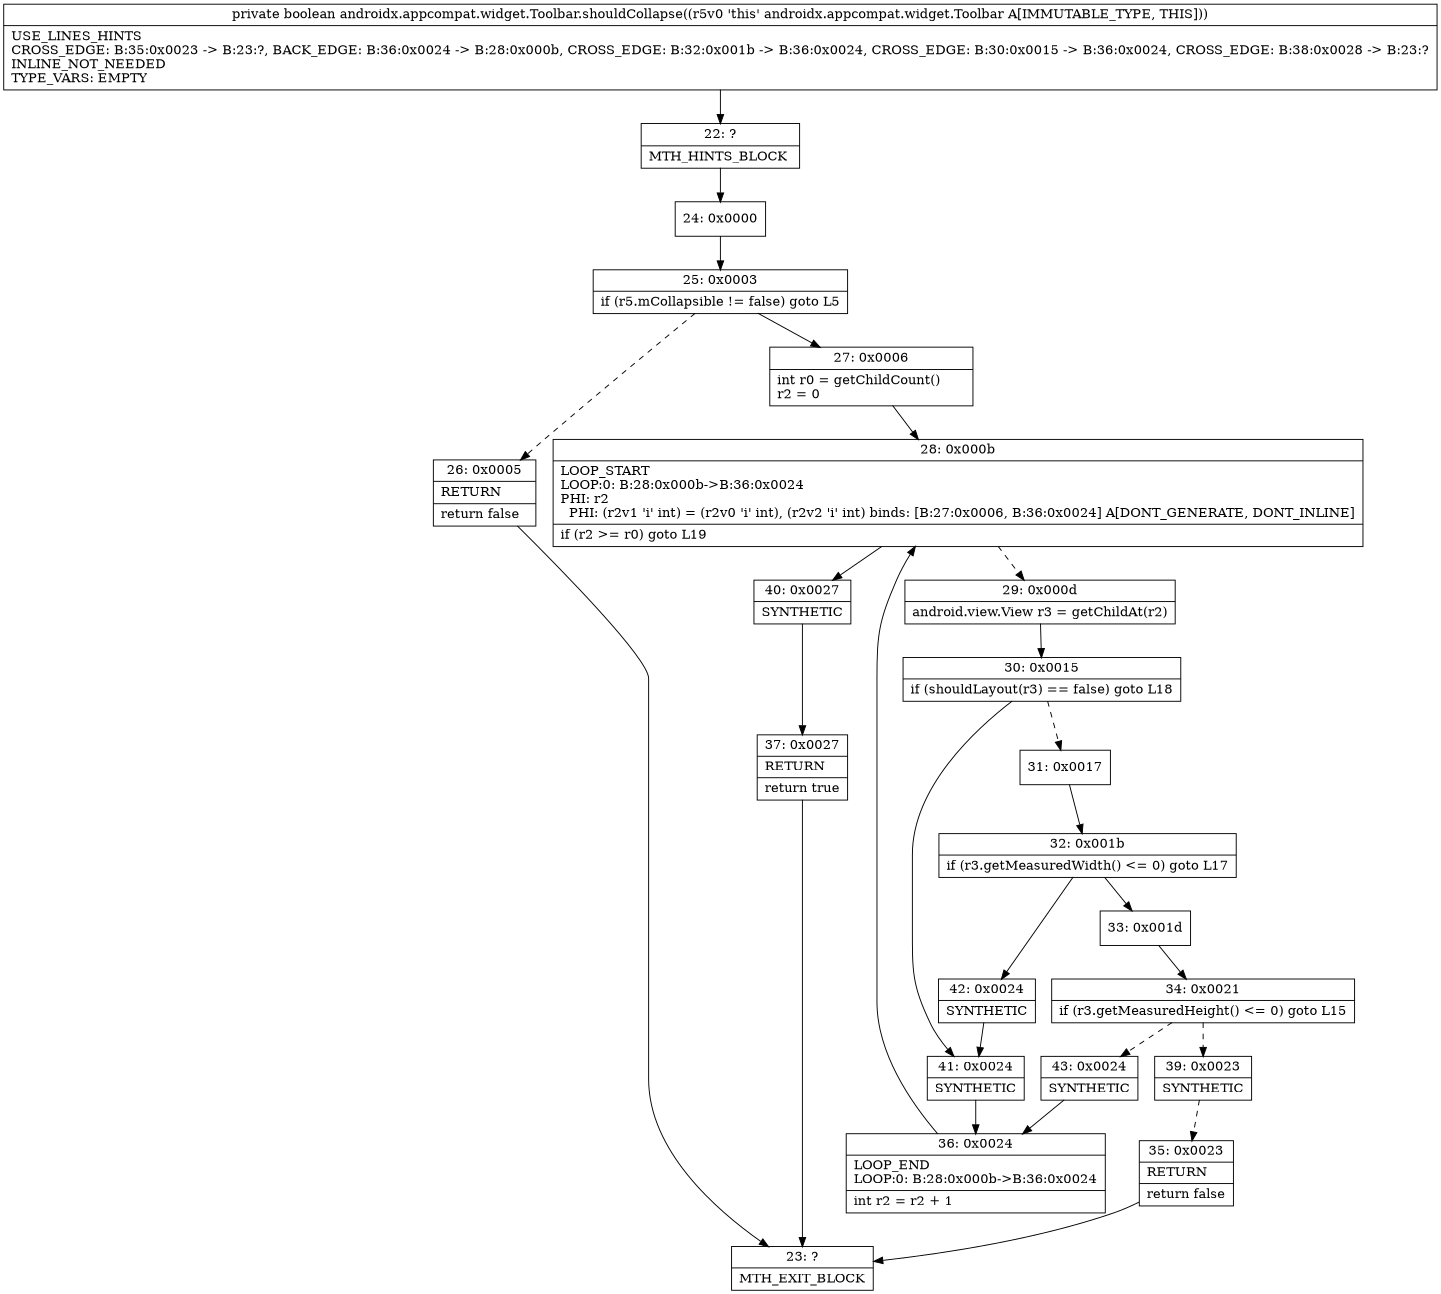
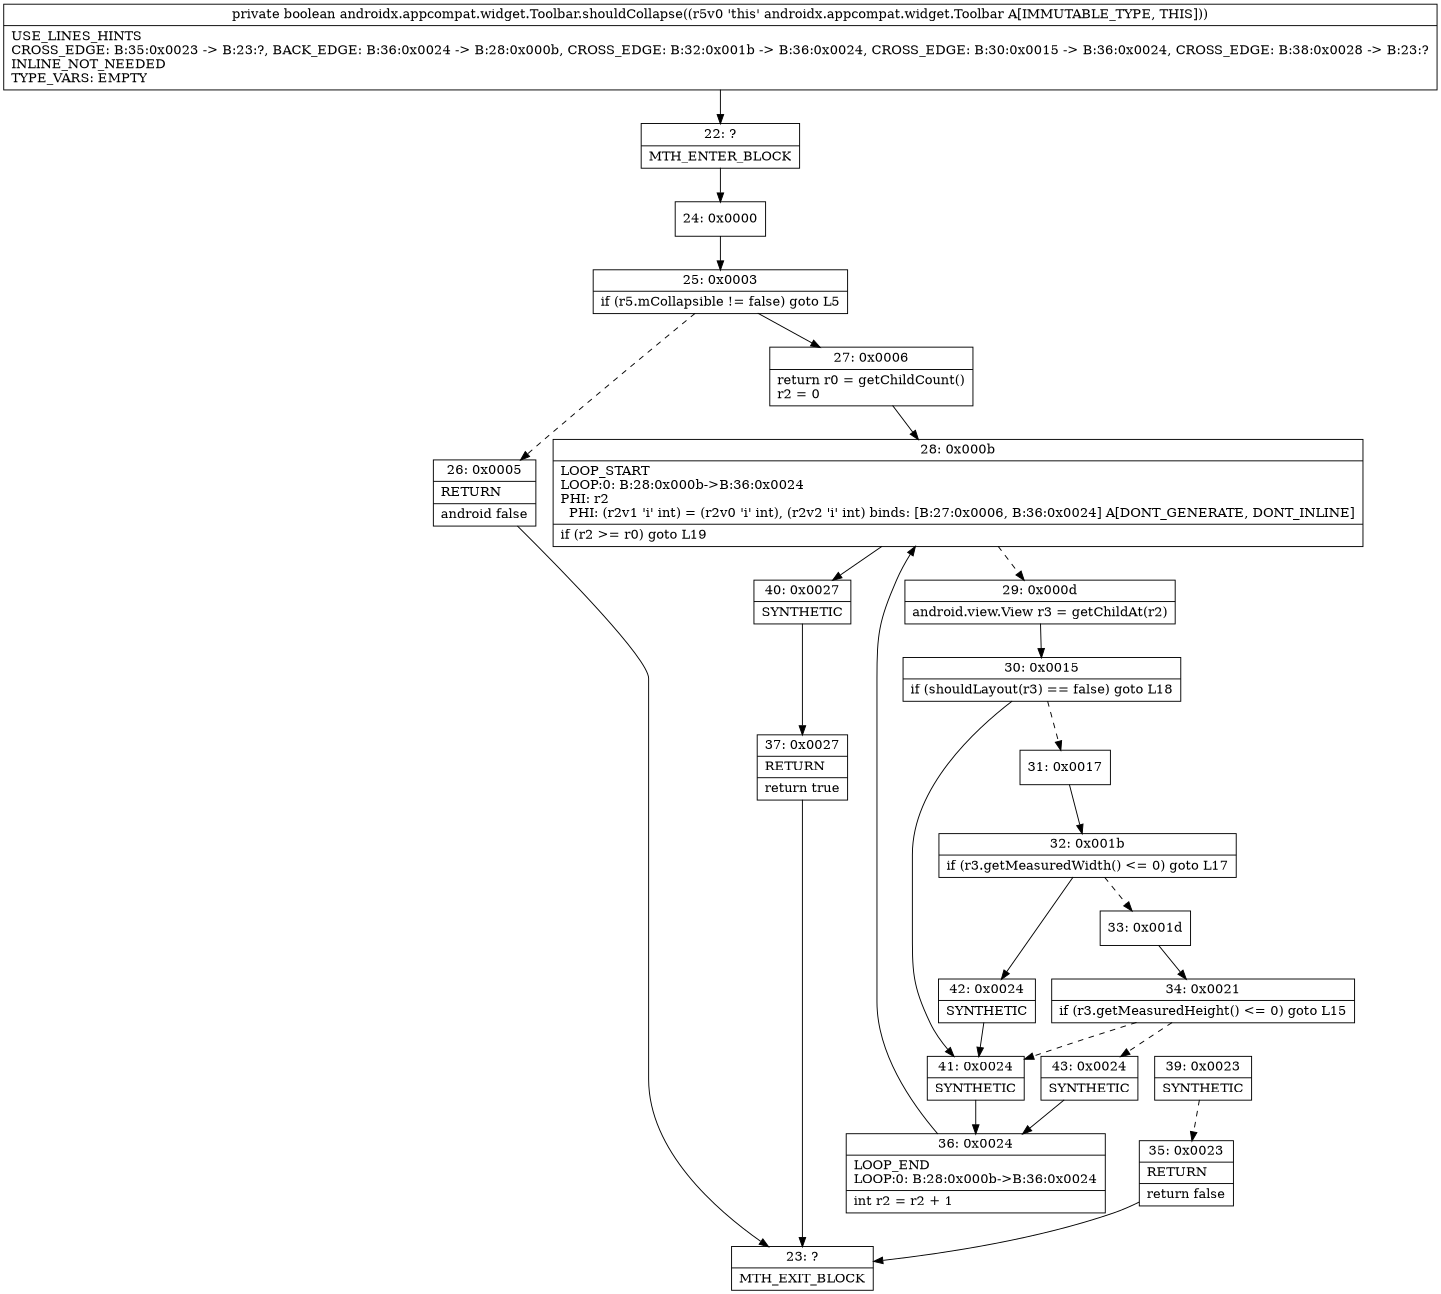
node "22: ?": text "MTH_HINTS_BLOCK" -> "MTH_ENTER_BLOCK"
node "27: 0x0006": text "int r0 = getChildCount()" -> "return r0 = getChildCount()"
node "26: 0x0005": text "return false" -> "android false"
edge "32: 0x001b" -> "33: 0x001d": style solid -> dashed
edge "34: 0x0021" -> "39: 0x0023": now "34: 0x0021" -> "41: 0x0024"
